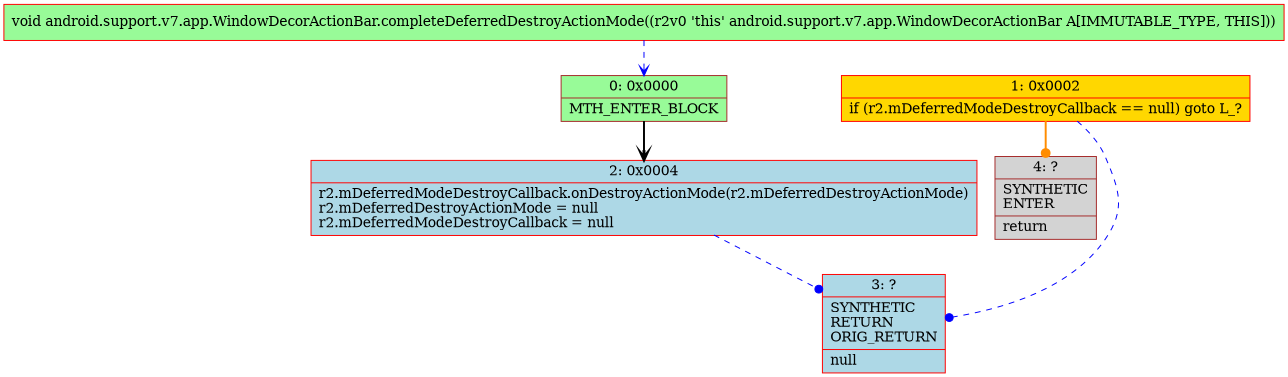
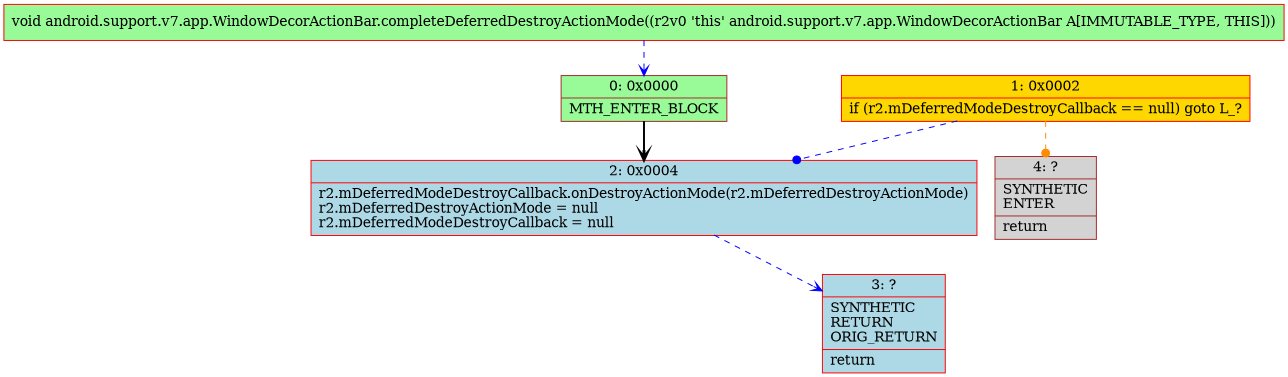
edge "1: 0x0002" -> "4: ?": style bold -> dashed
edge "1: 0x0002" -> "3: ?": now "1: 0x0002" -> "2: 0x0004"
edge "2: 0x0004" -> "3: ?": arrowhead dot -> vee
node "3: ?": text "null" -> "return"
